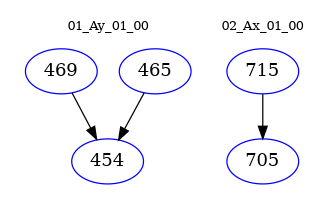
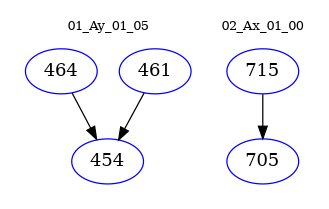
cluster "01_Ay_01_00": label "01_Ay_01_00" -> "01_Ay_01_05"
node "469": label "469" -> "464"
node "465": label "465" -> "461"
